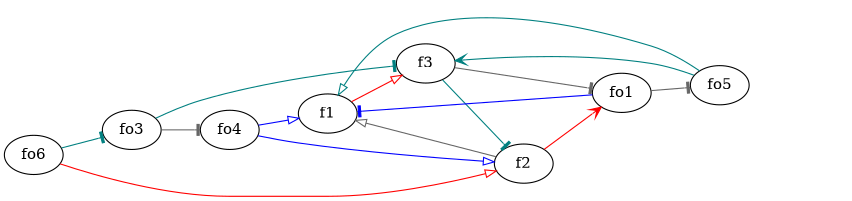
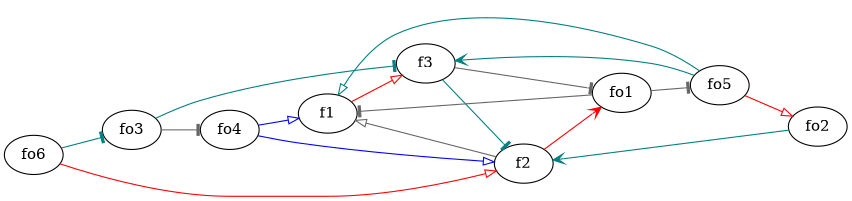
edge "fo1" -> "f1": color blue -> gray40
node "fo2": added
